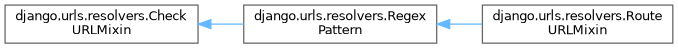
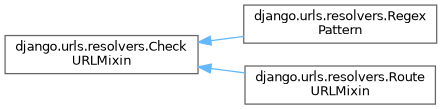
edge "django.urls.resolvers.Route URLMixin" -> "django.urls.resolvers.Regex Pattern": now "django.urls.resolvers.Route URLMixin" -> "django.urls.resolvers.Check URLMixin"
